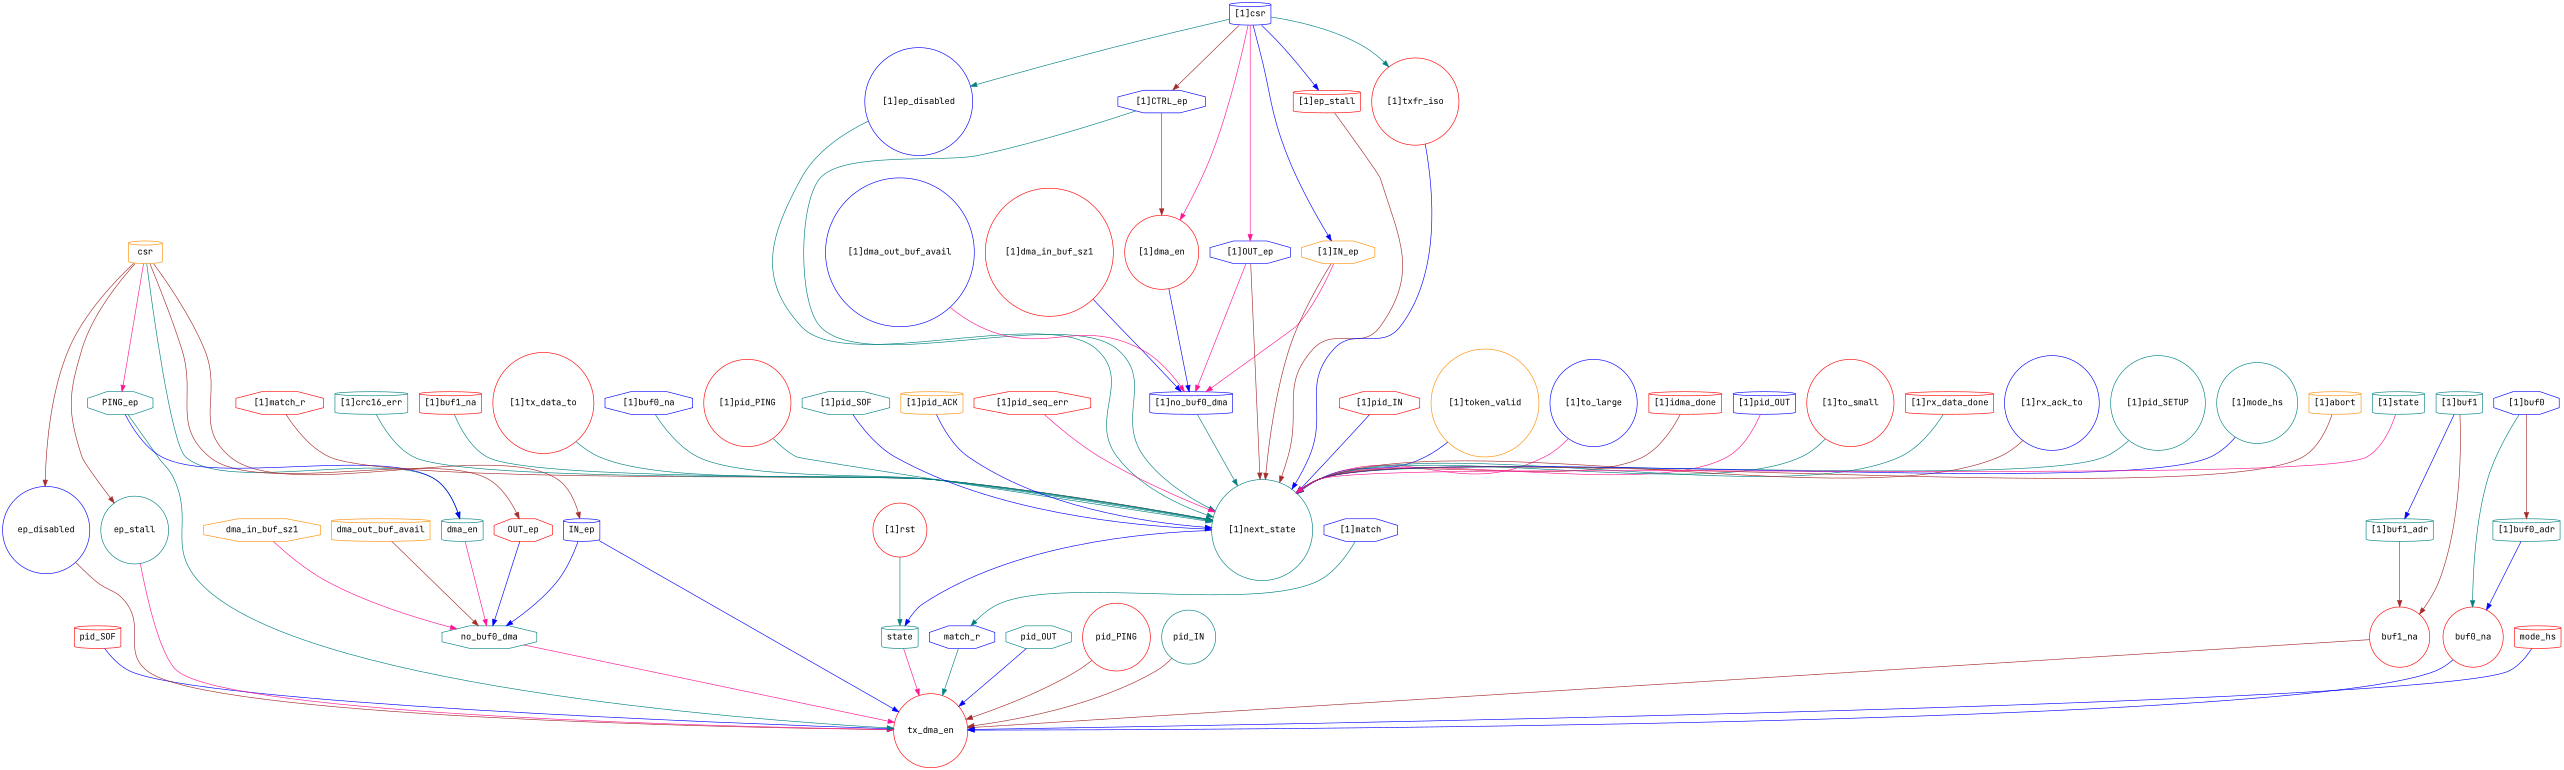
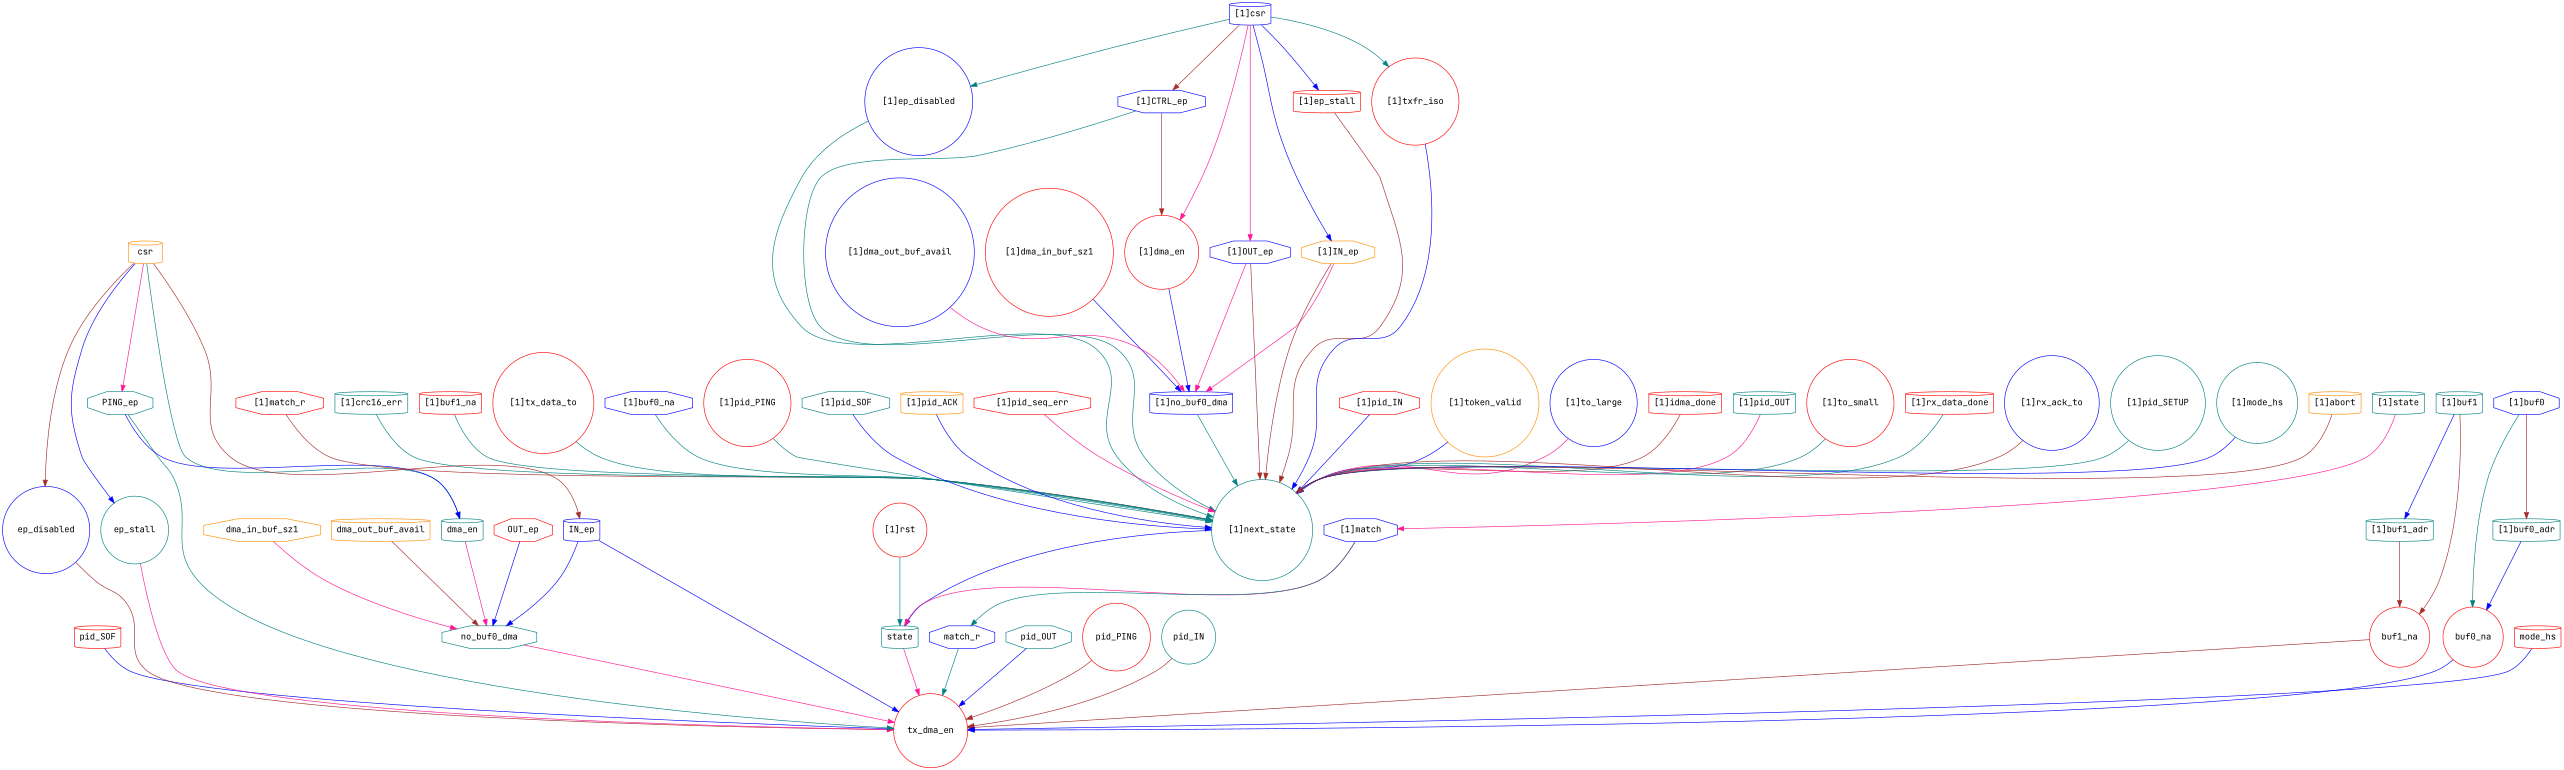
edge "csr" -> "ep_stall": color brown -> blue
node "[1]pid_OUT": color blue -> teal
edge "csr" -> "OUT_ep": removed
edge "[1]state" -> "[1]next_state": now "[1]state" -> "[1]match"
edge "[1]match" -> "state": added
